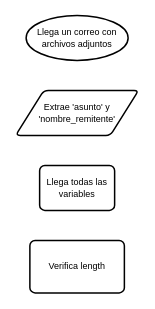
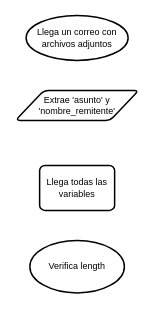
node "Extrae 'asunto' y 'nombre_remitente'": size 123x45 -> 123x30
node "Verifica length": shape rounded rectangle -> ellipse
